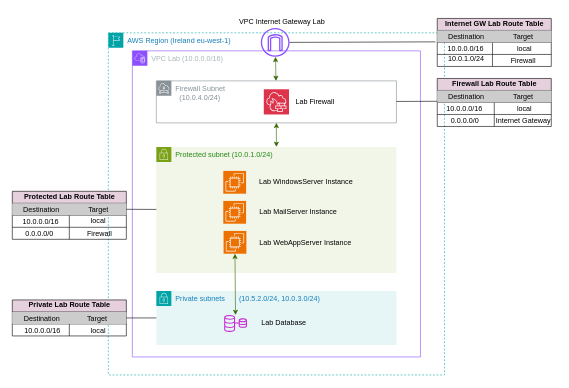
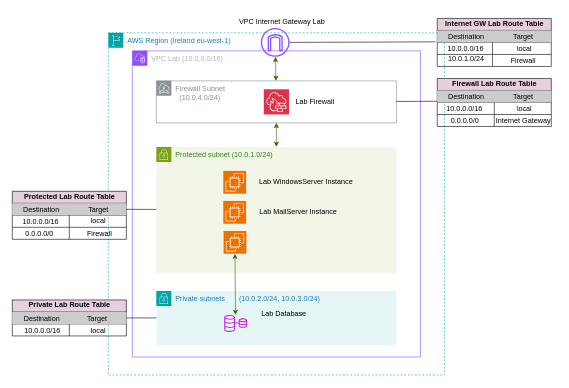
node "Lab WebAppServer Instance": removed
node "Private subnets (10.5.2.0/24, 10.0.3.0/24)": label "Private subnets (10.5.2.0/24, 10.0.3.0/24)" -> "Private subnets (10.0.2.0/24, 10.0.3.0/24)"
node "Lab Database": moved (284, 323) -> (284, 314)
